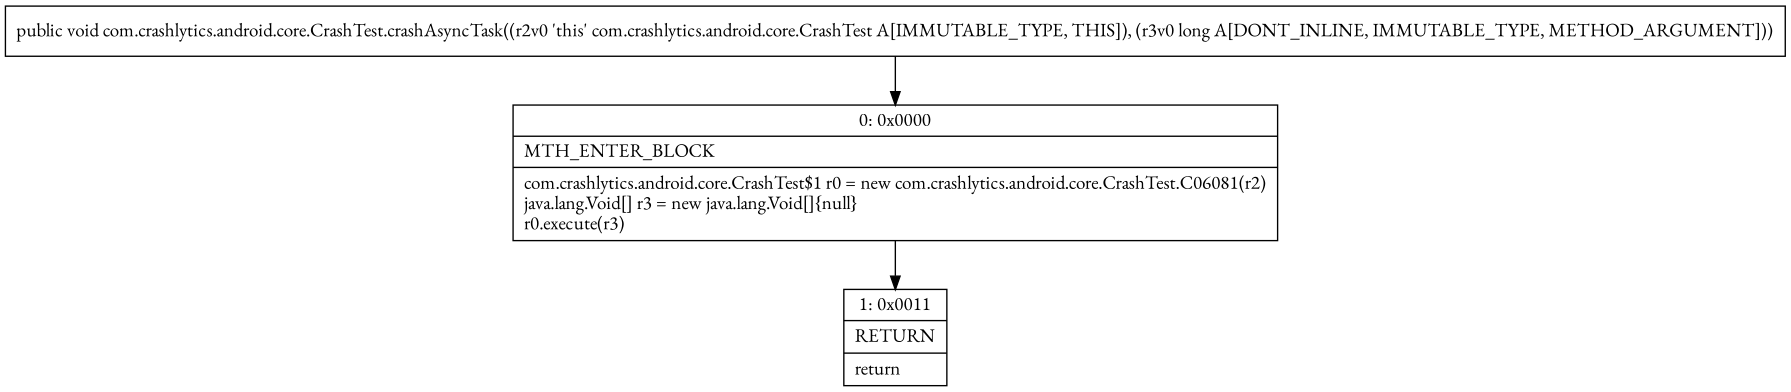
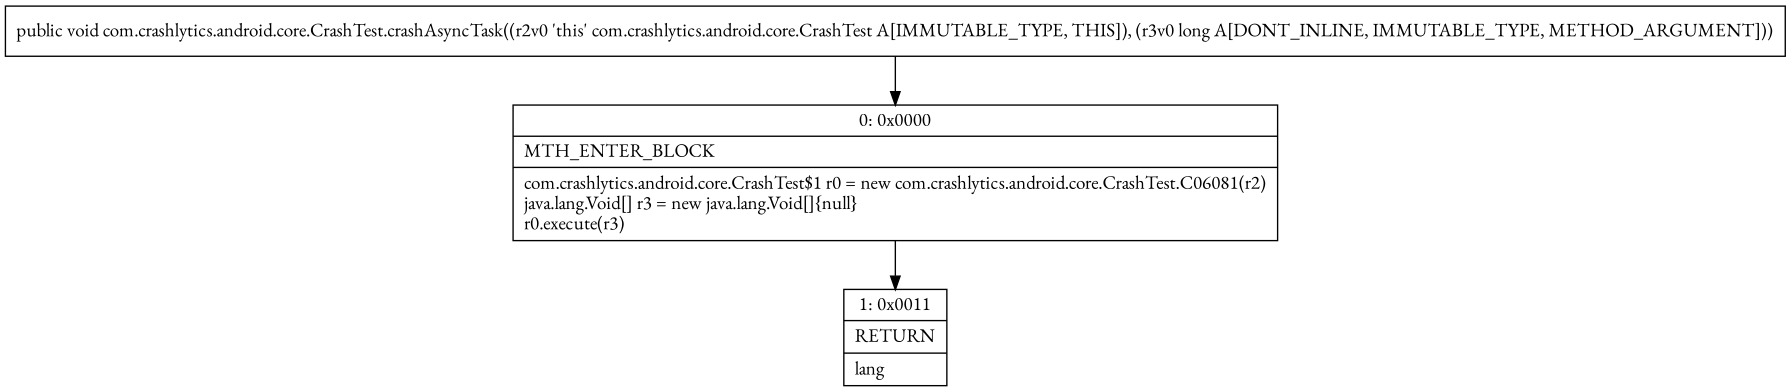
node "1: 0x0011": text "return" -> "lang"
